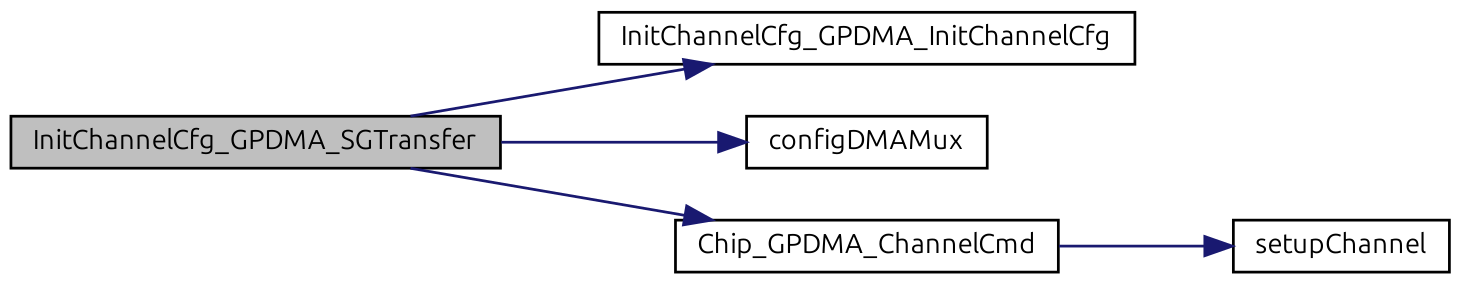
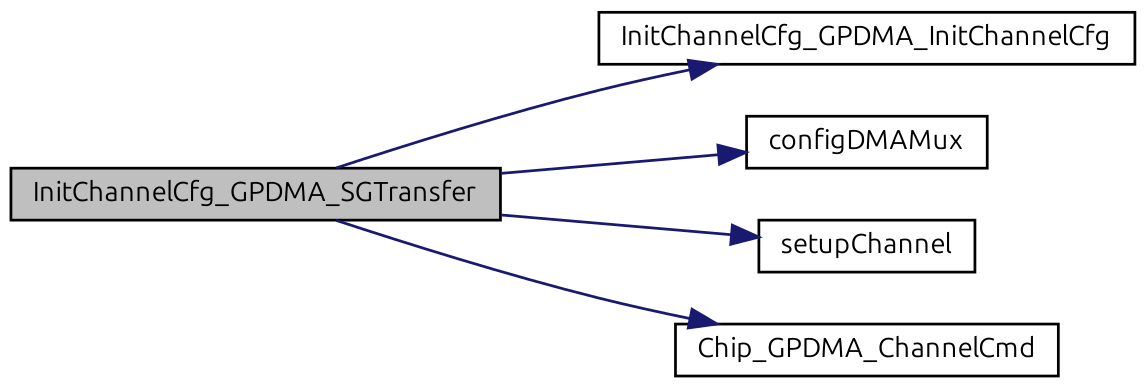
edge "Chip_GPDMA_ChannelCmd" -> "setupChannel": now "InitChannelCfg_GPDMA_SGTransfer" -> "setupChannel"
